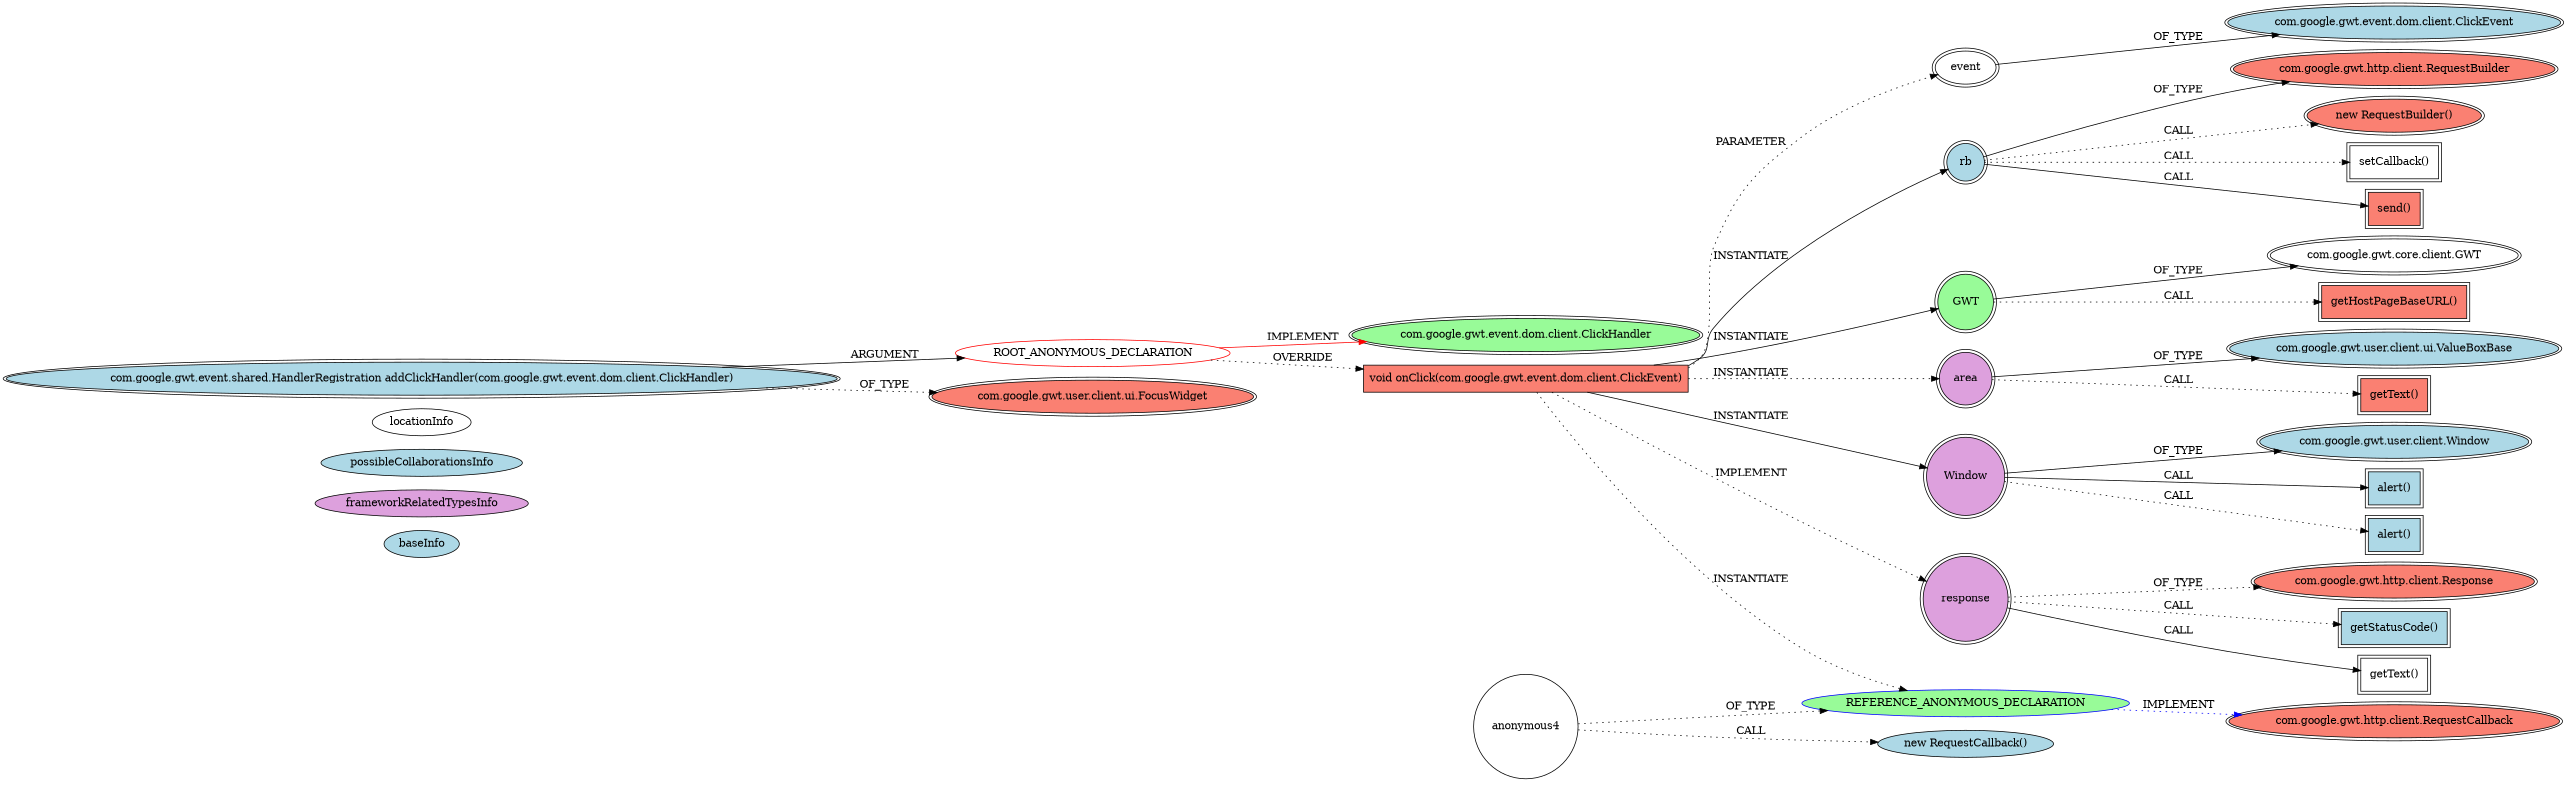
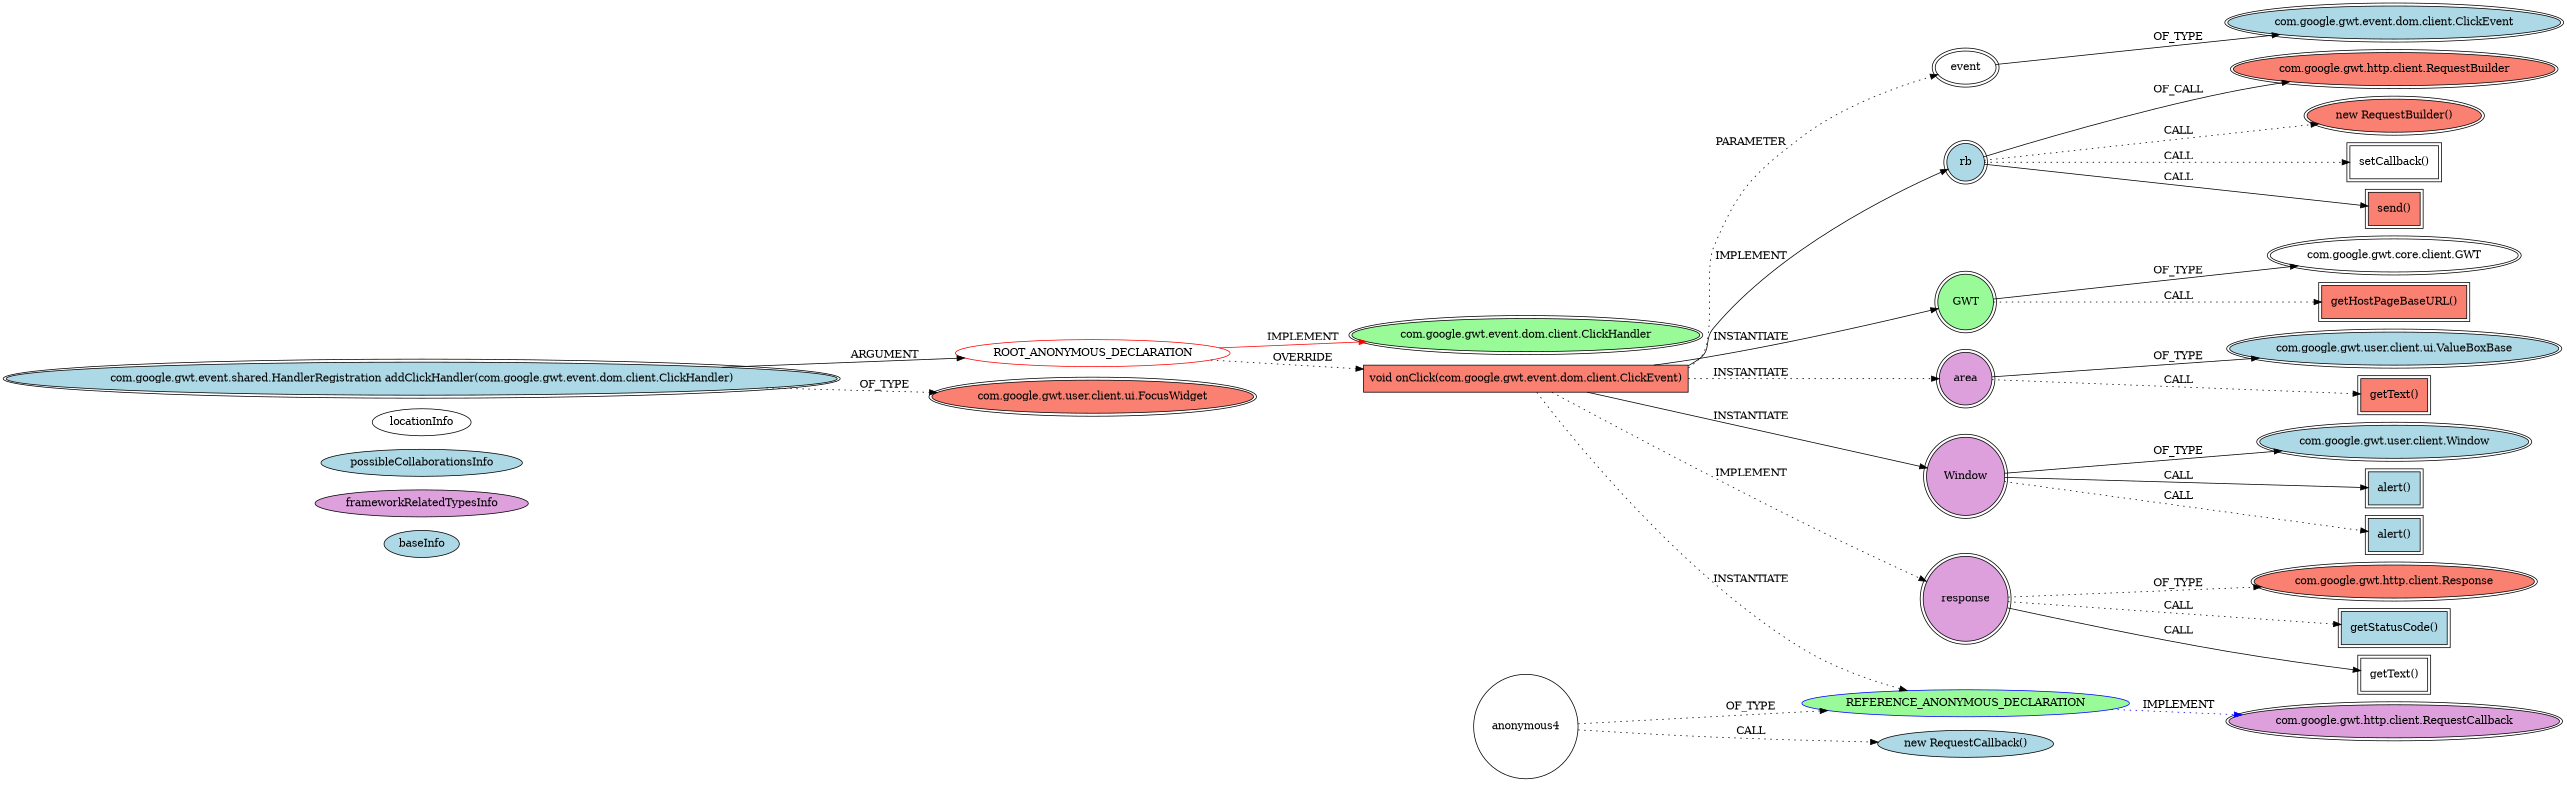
edge "rb" -> "com.google.gwt.http.client.RequestBuilder": label "OF_TYPE" -> "OF_CALL"
edge "void onClick(com.google.gwt.event.dom.client.ClickEvent)" -> "rb": label "INSTANTIATE" -> "IMPLEMENT"
node "com.google.gwt.http.client.RequestCallback": fillcolor salmon -> plum
